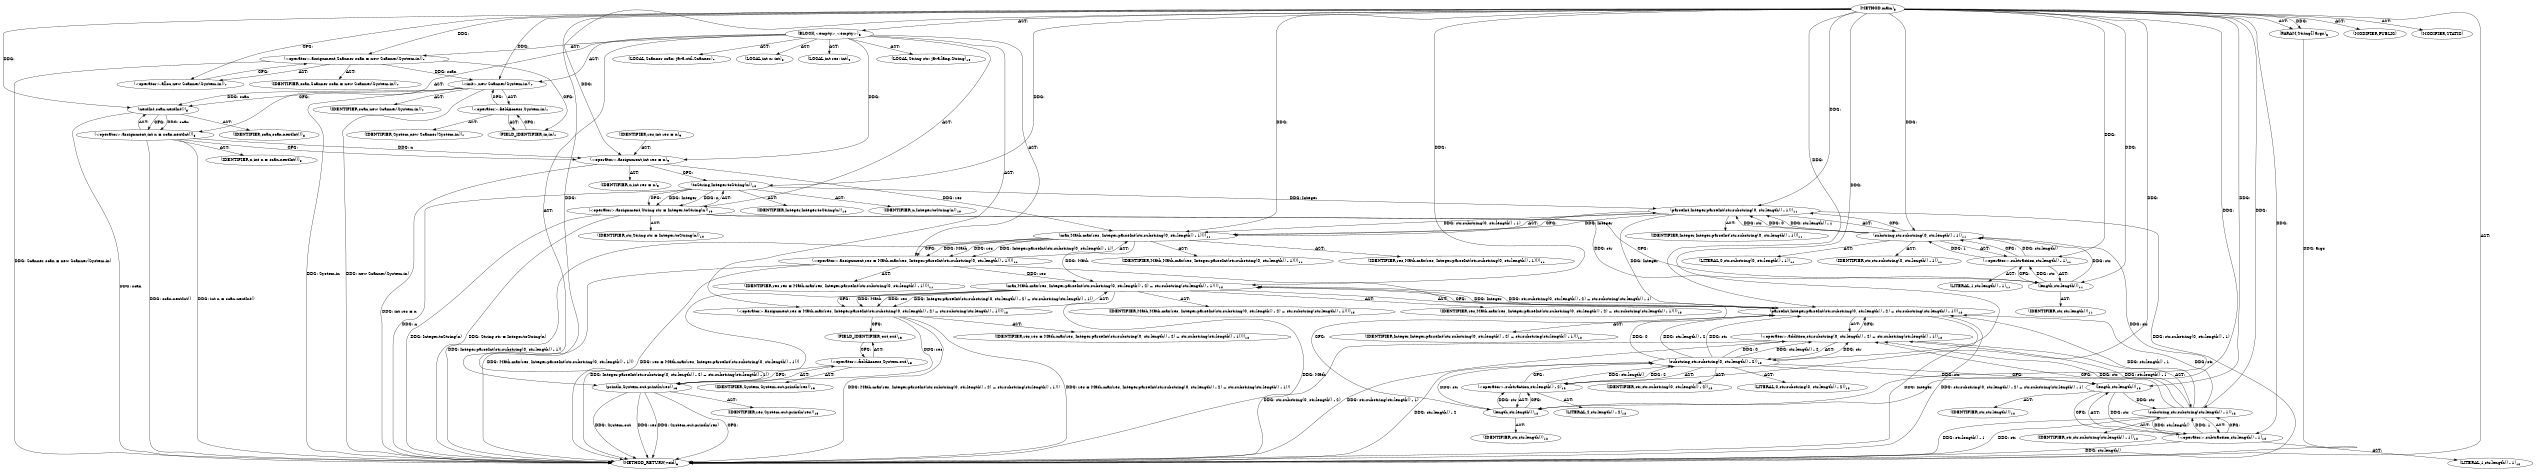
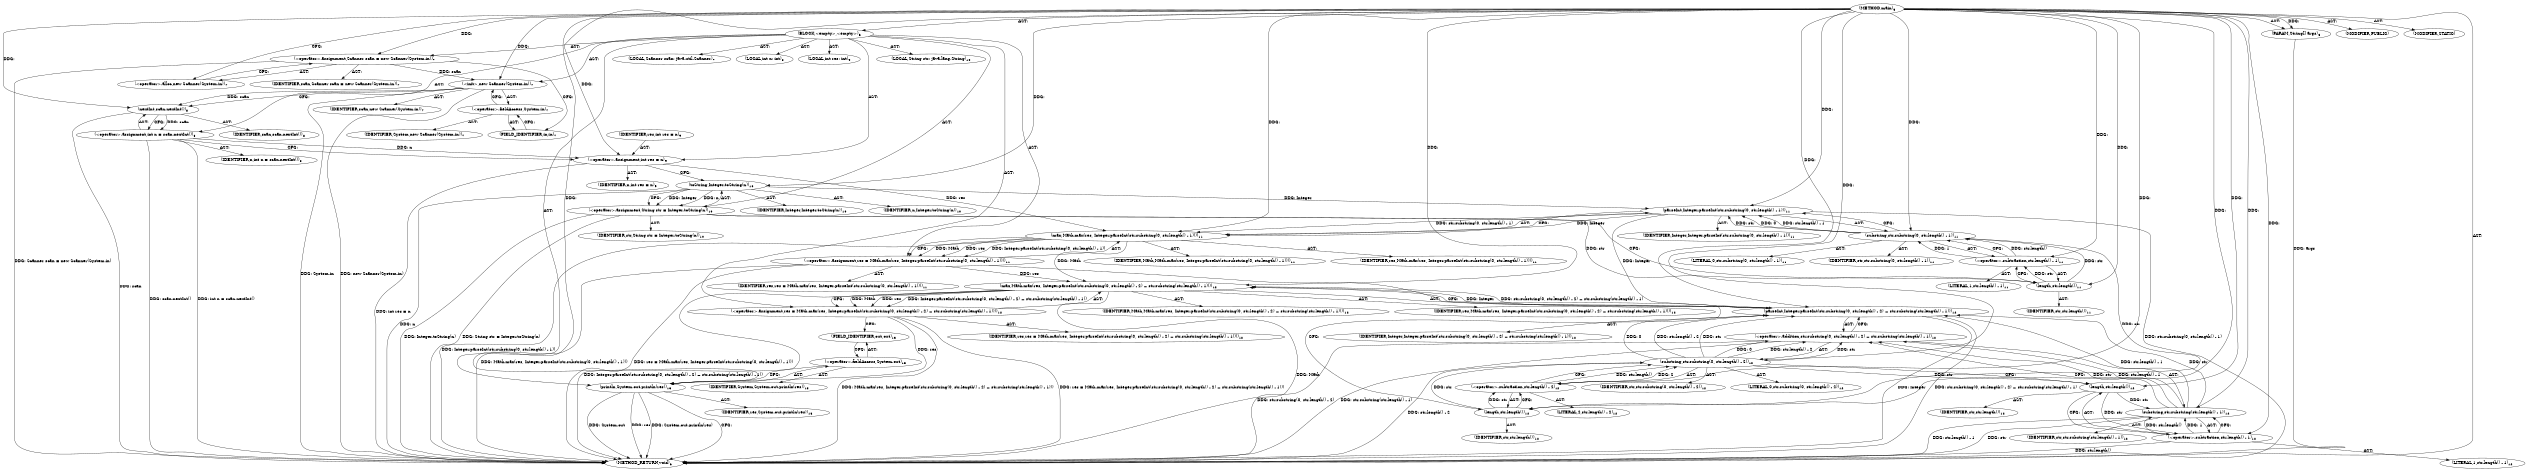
edge "(BLOCK,<empty>,<empty>)" -> "(<operator>.assignment,int res = n)": label "DDG: " -> "AST: "
